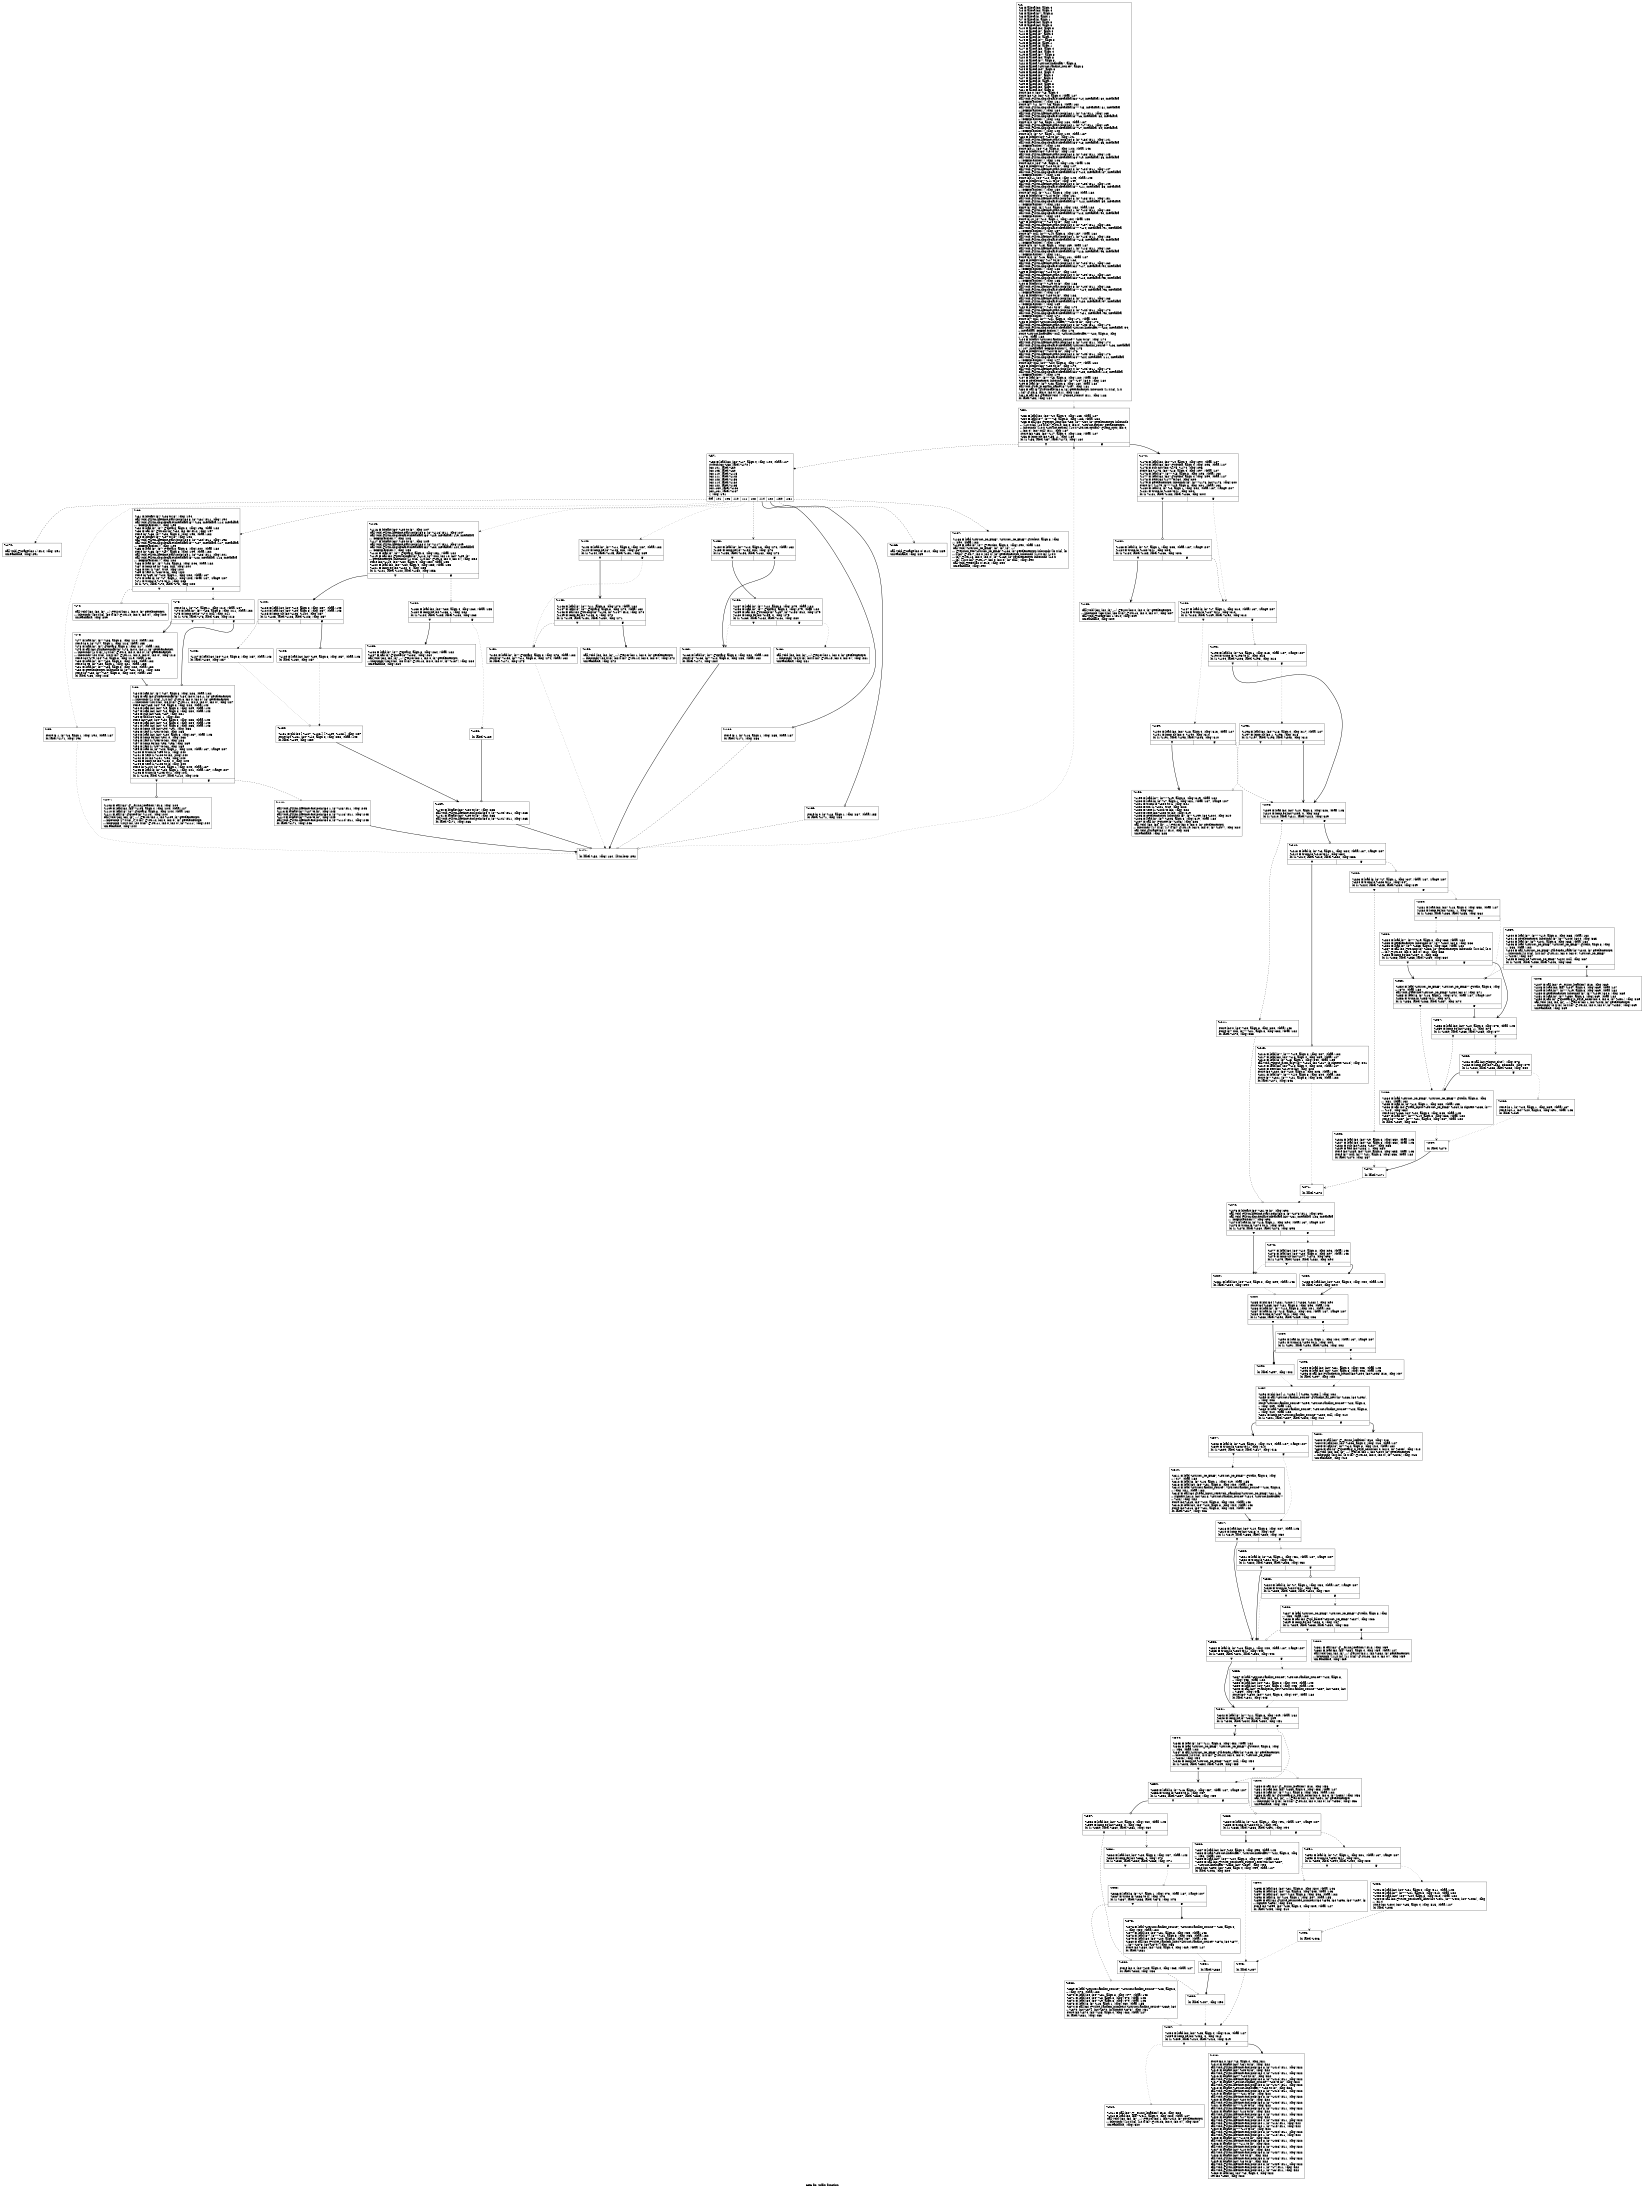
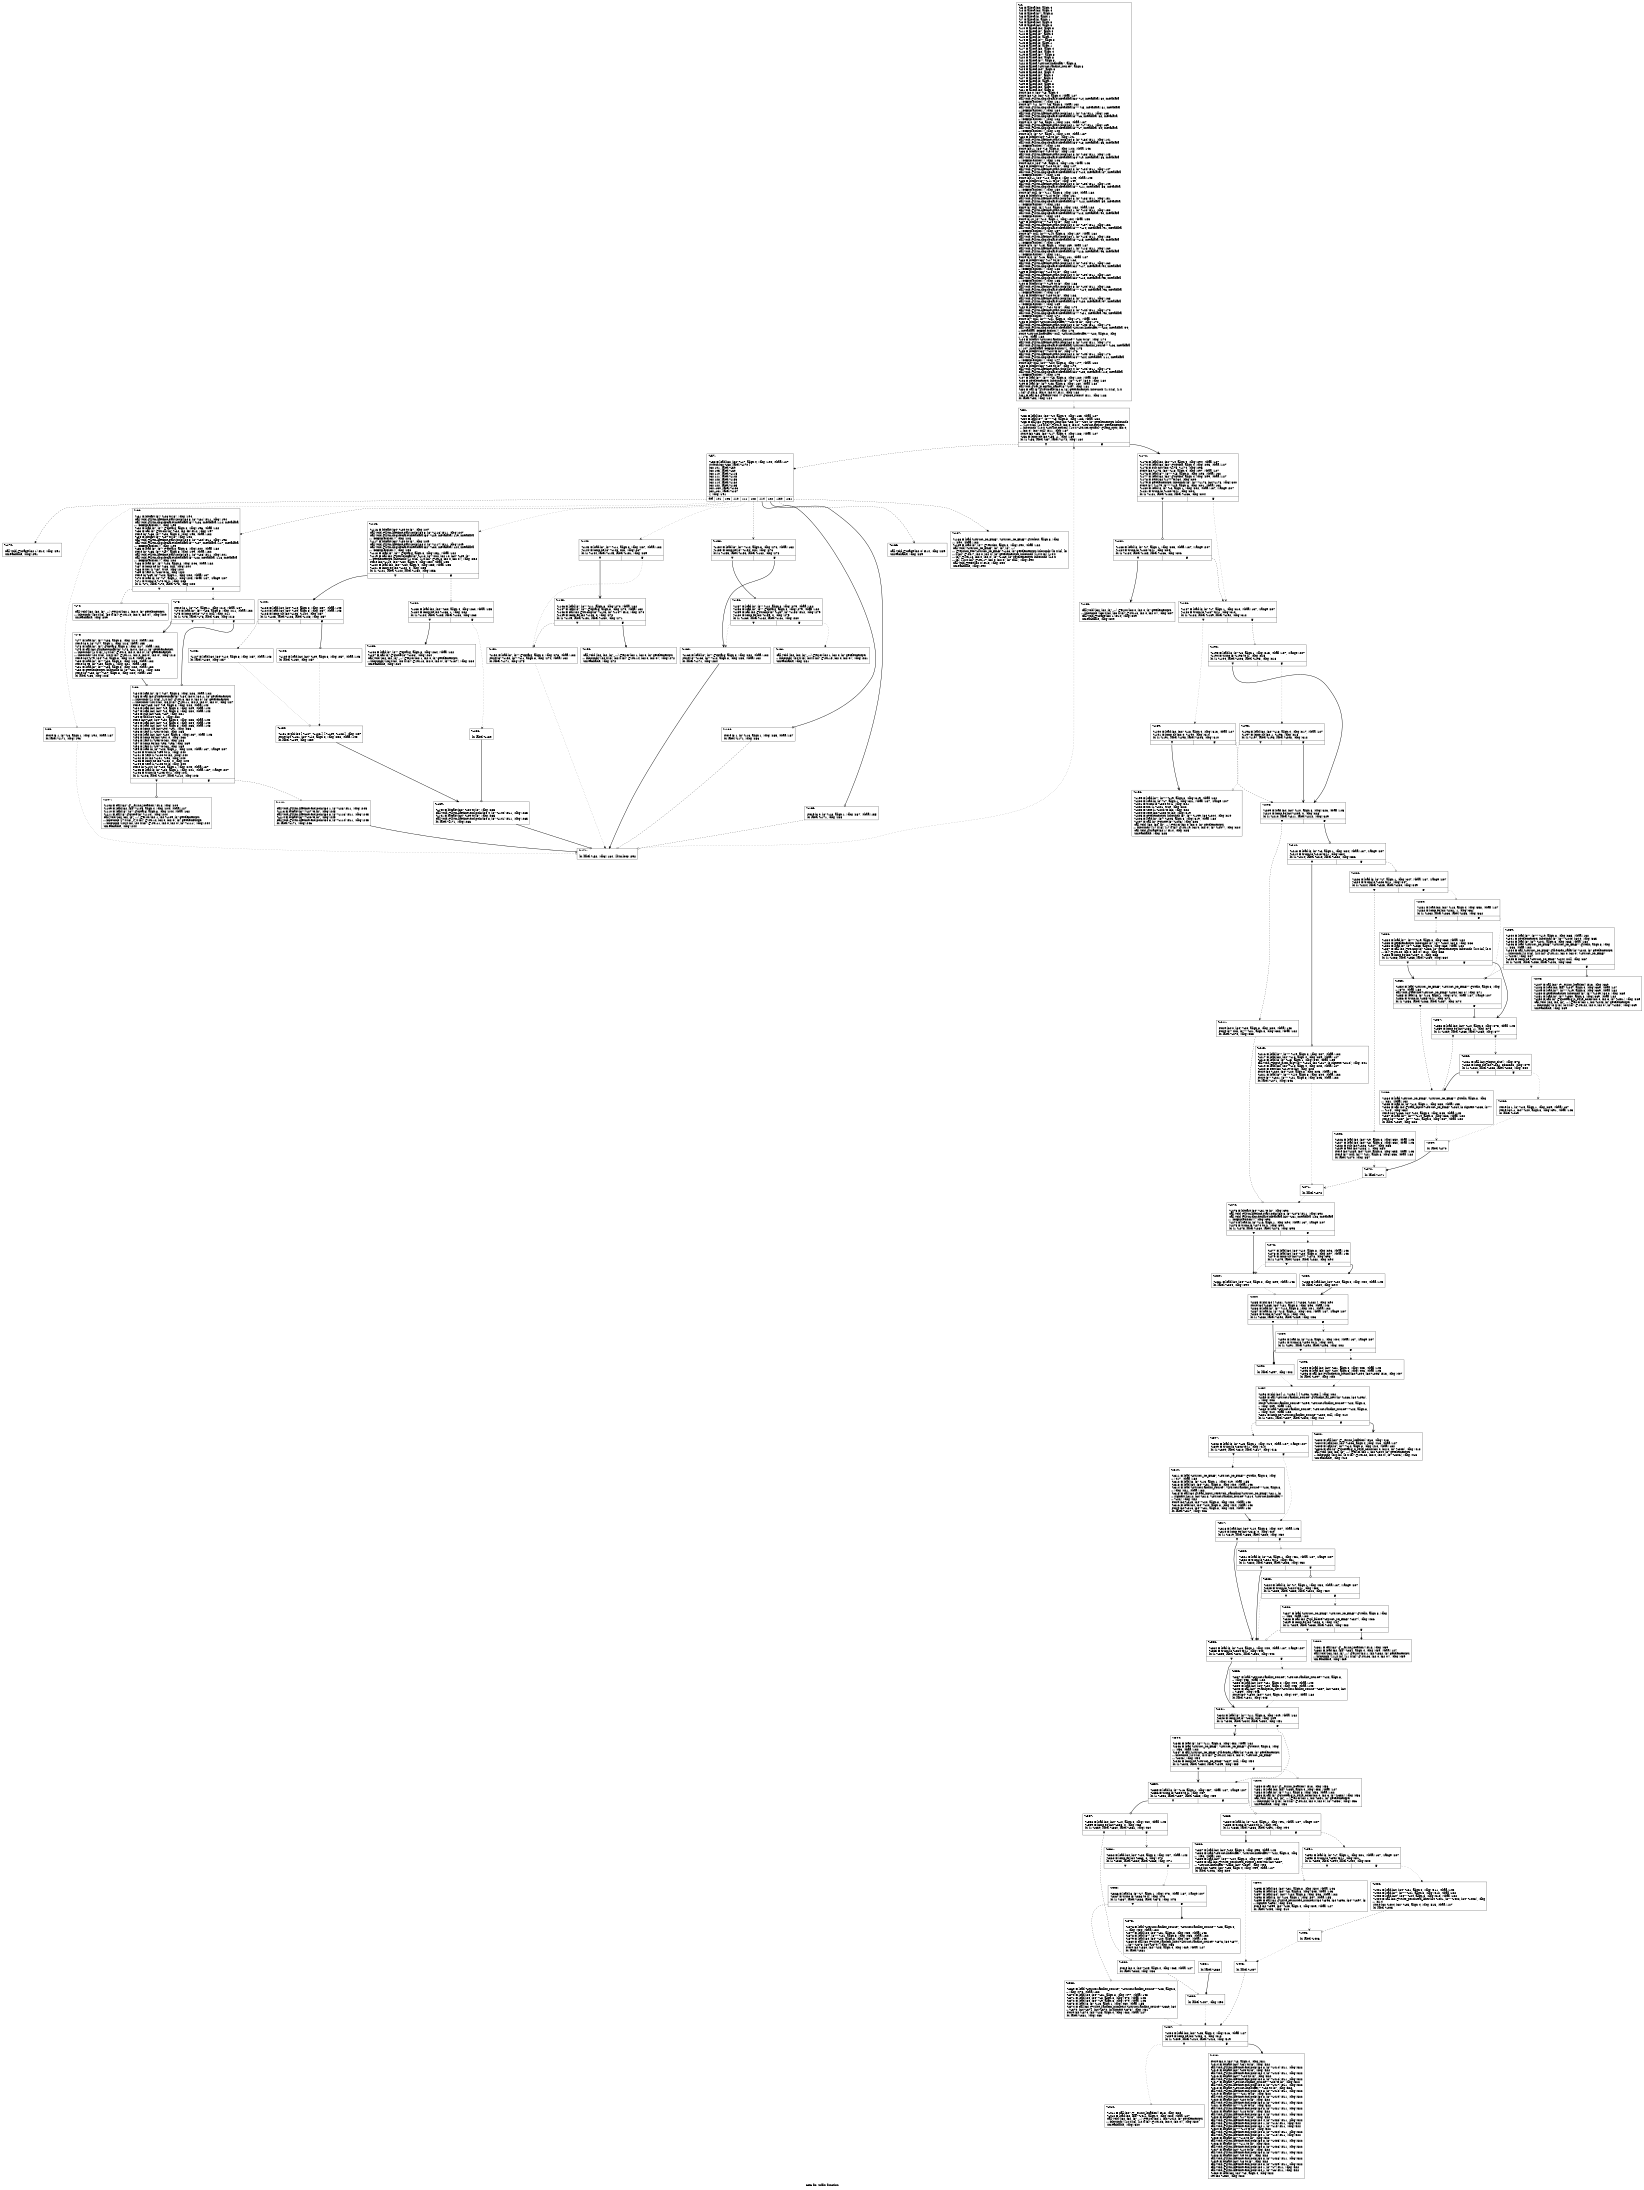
edge "%112:" -> "%171:": arrowhead diamond -> odot
edge "%260:" -> "%268:": arrowhead odot -> vee
edge "%297:" -> "%307:": style bold -> dashed
edge "%375:" -> "%381:": removed
